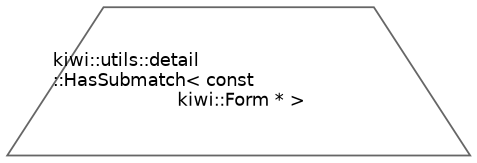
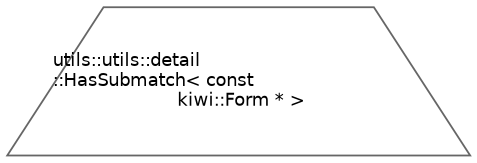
node "kiwi::utils::detail ::HasSubmatch< const kiwi::Form * >": label "kiwi::utils::detail ::HasSubmatch< const kiwi::Form * >" -> "utils::utils::detail ::HasSubmatch< const kiwi::Form * >"
